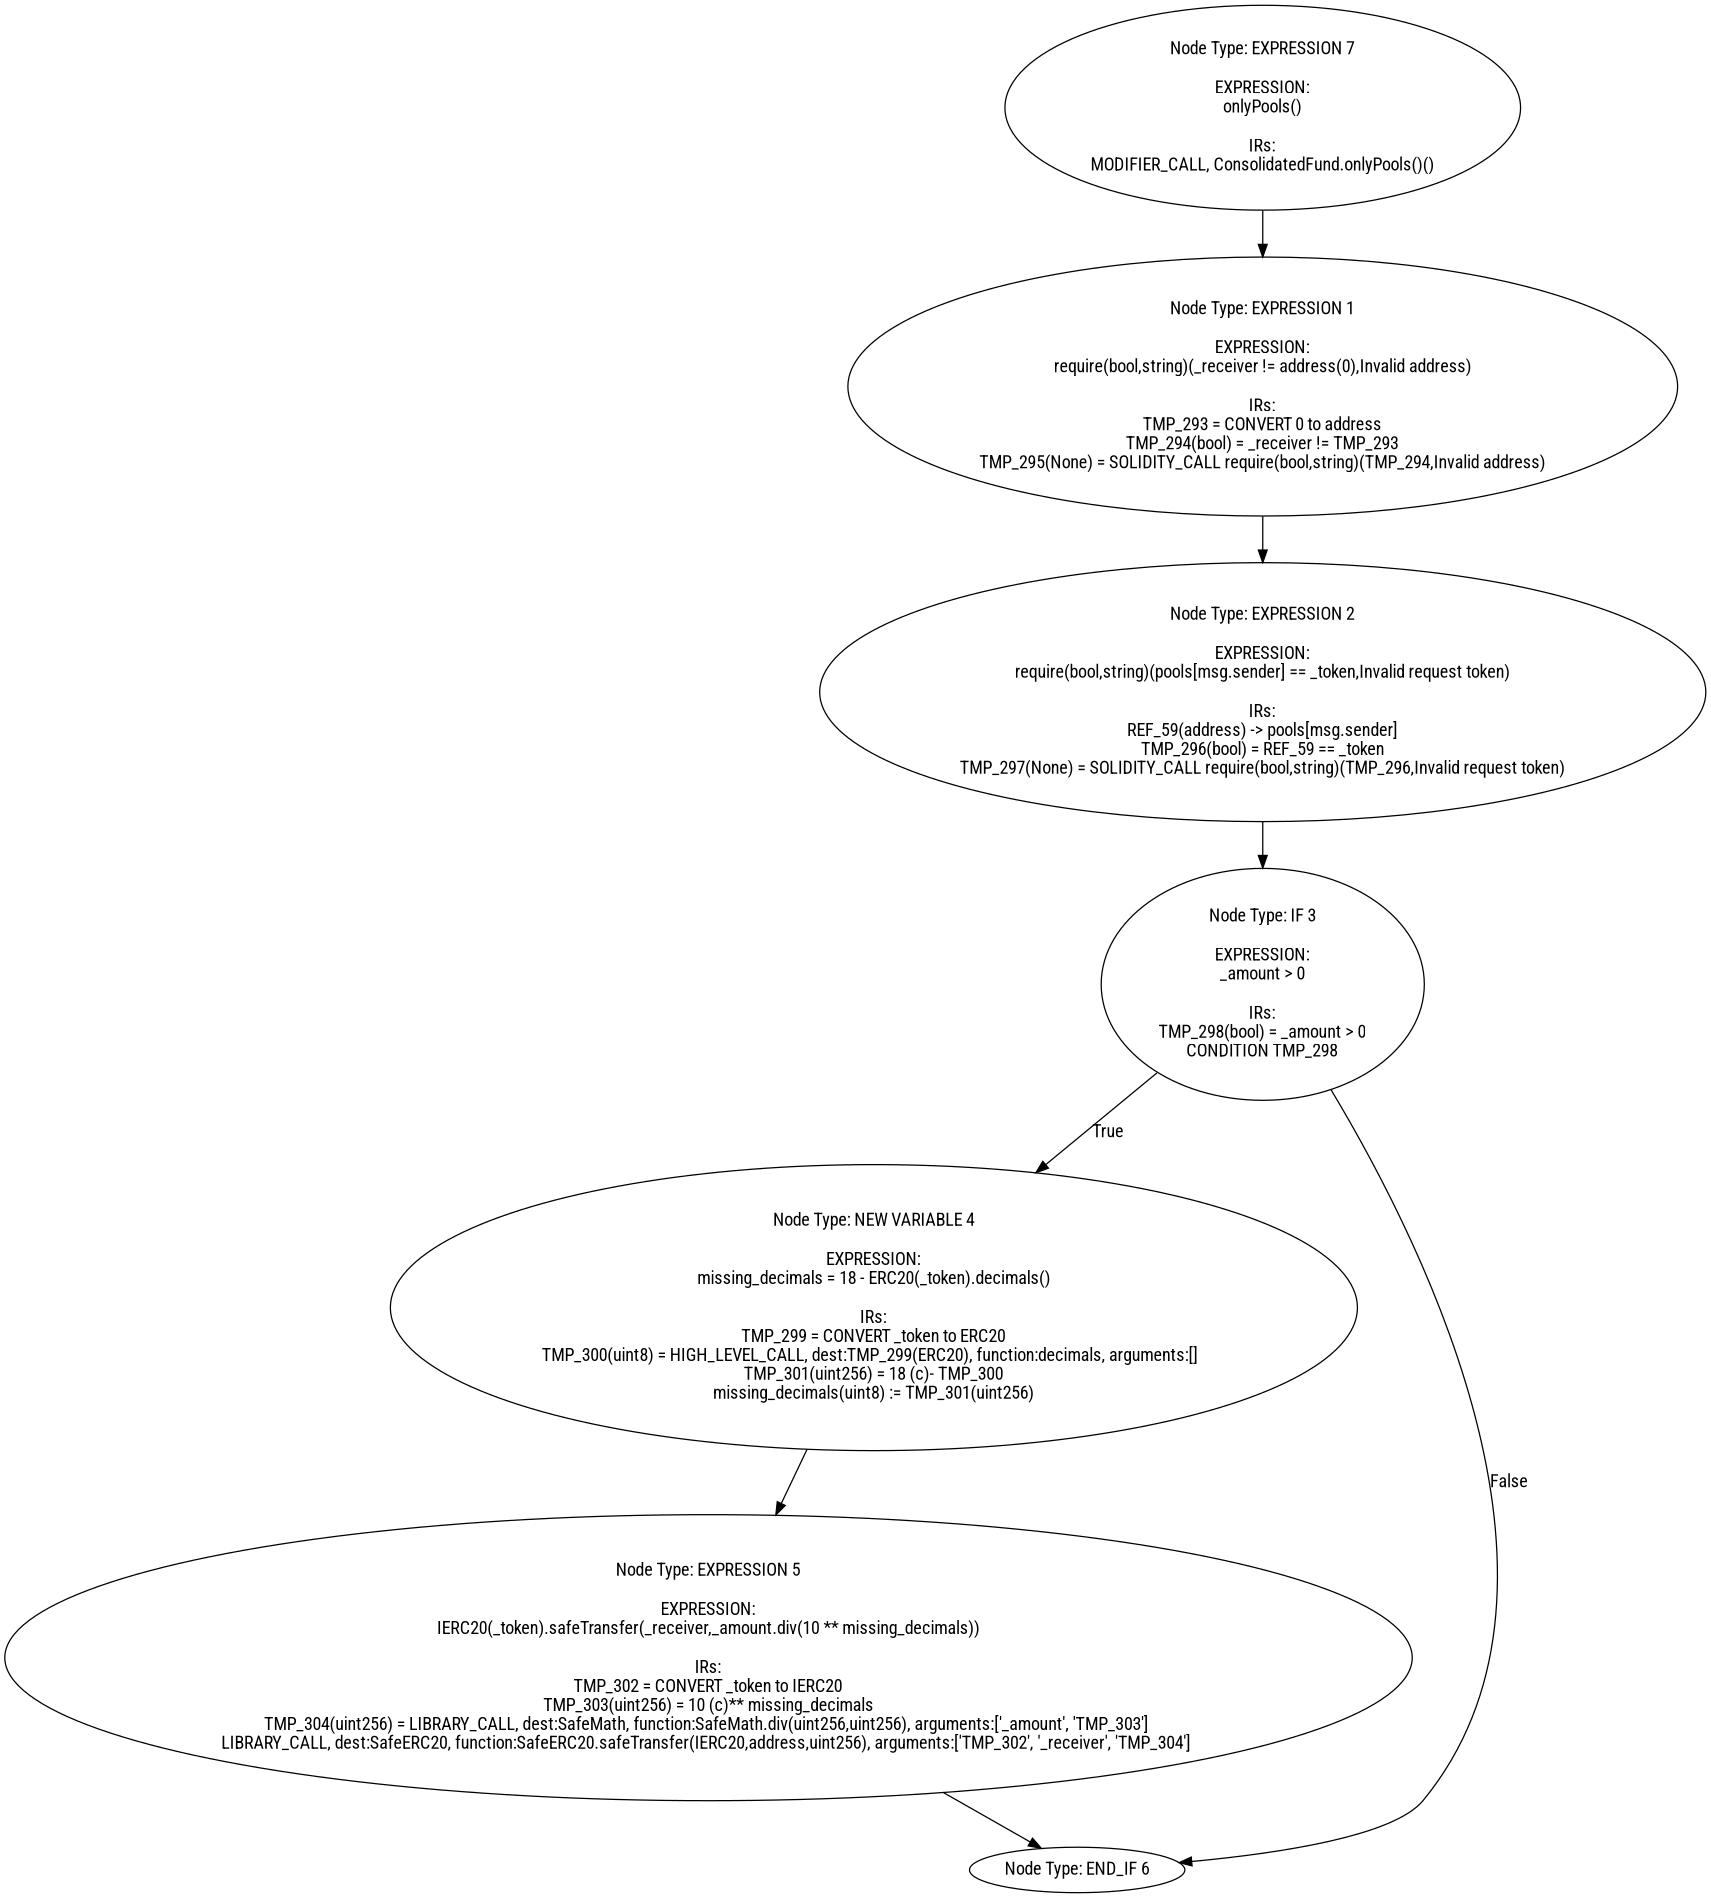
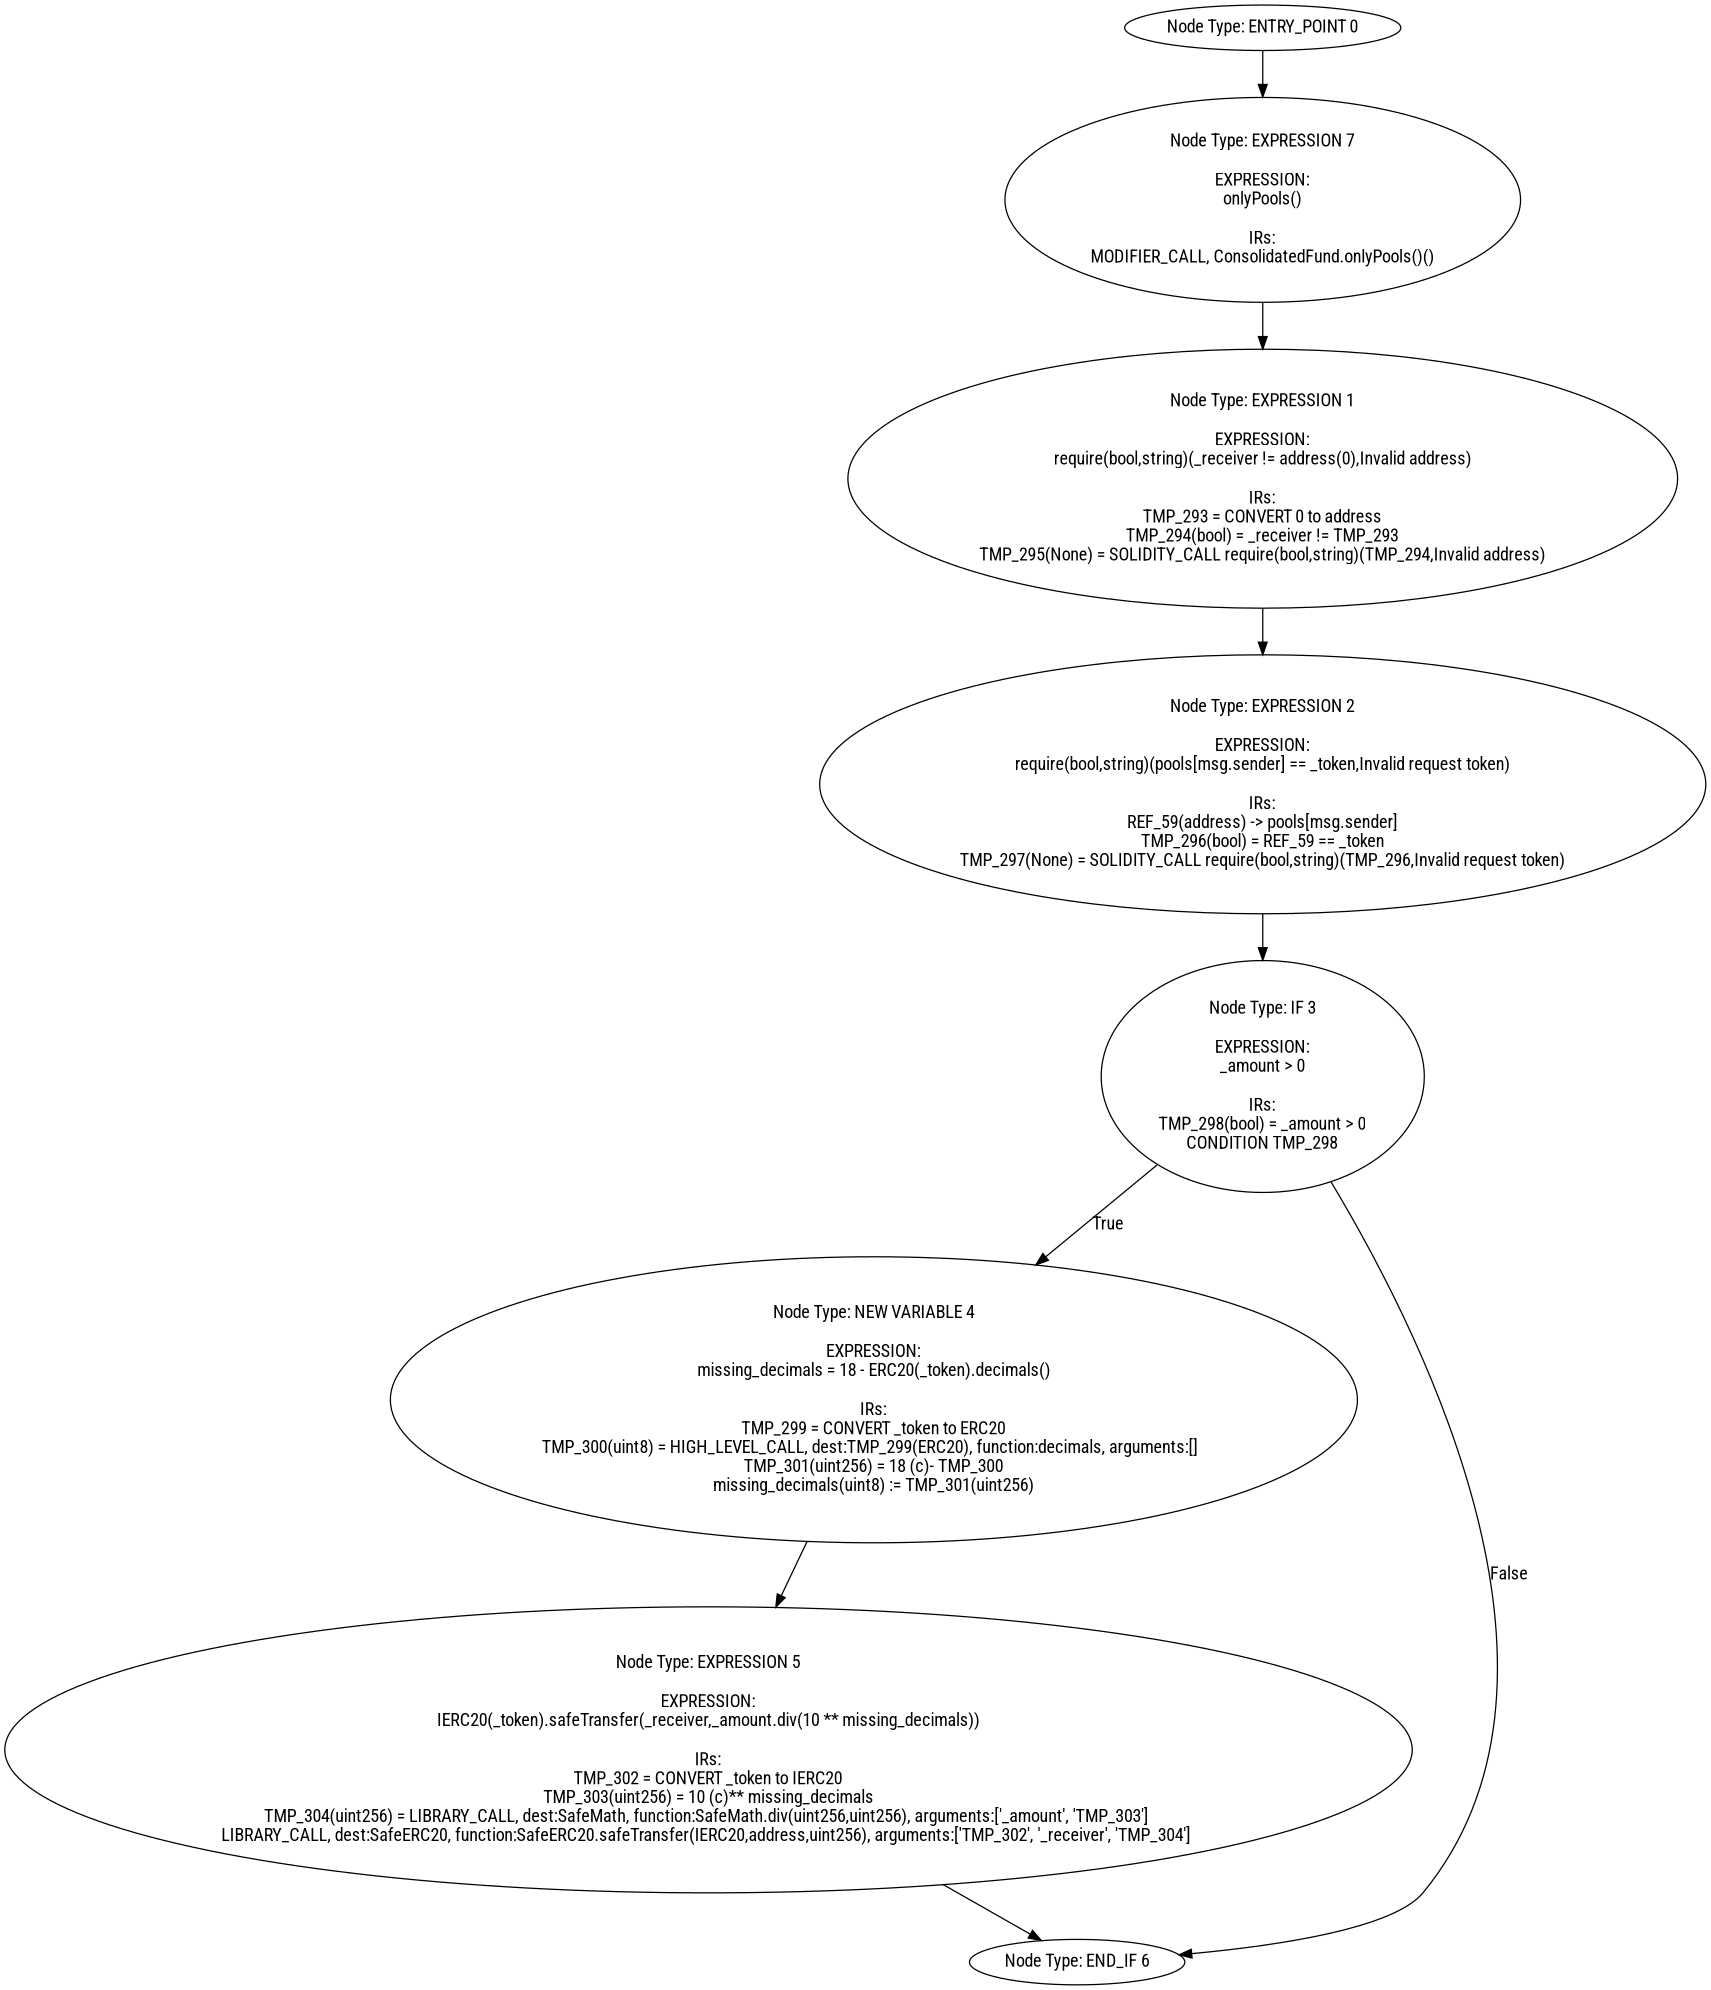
node "Node Type: ENTRY_POINT 0": added
